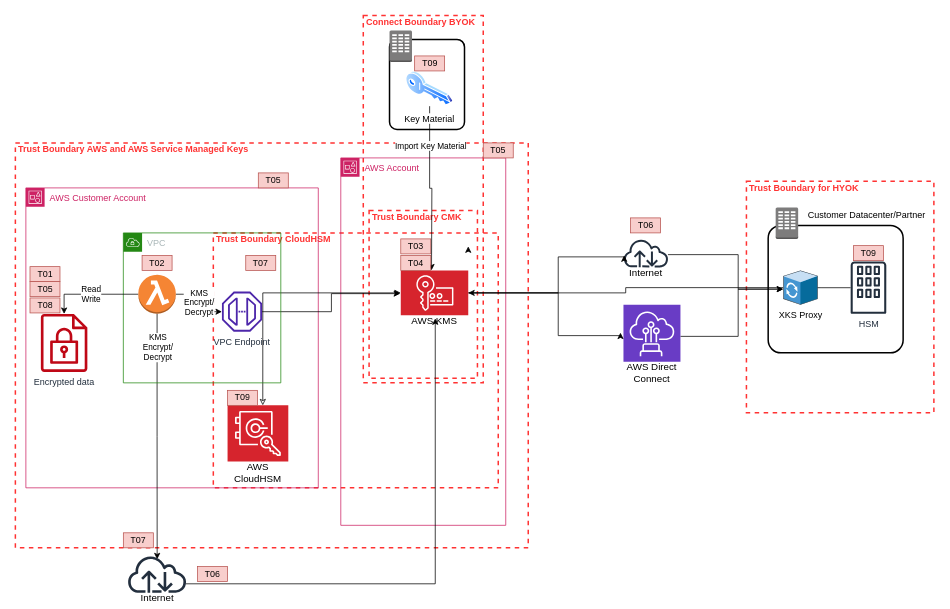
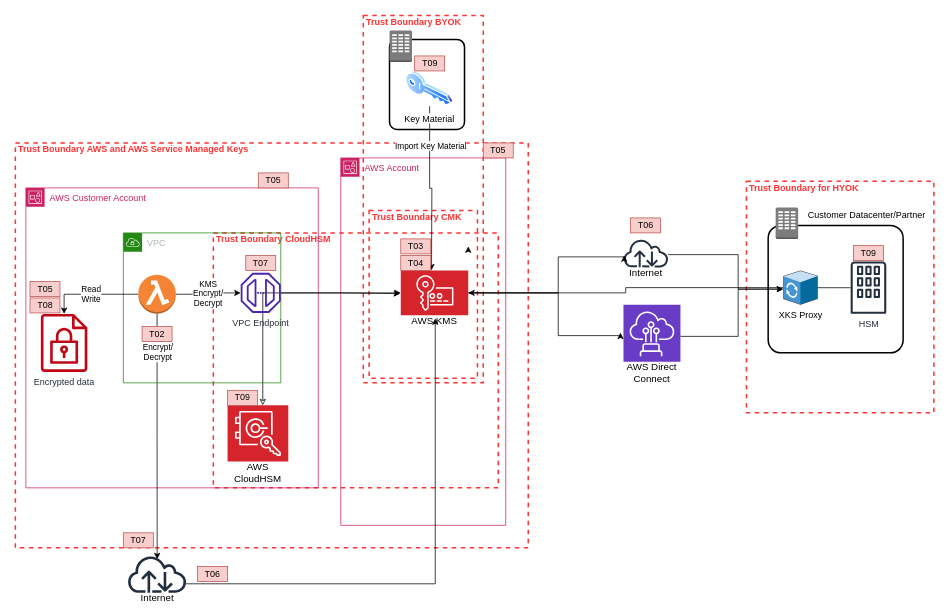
node "Connect Boundary BYOK": label "Connect Boundary BYOK" -> "Trust Boundary BYOK"
node "T02": moved (157, 263) -> (157, 334)
node "T01": removed
node "VPC Endpoint": moved (242, 312) -> (261, 293)
